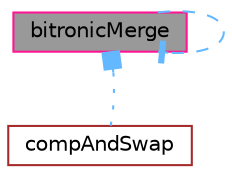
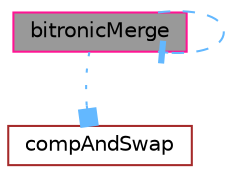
edge "compAndSwap" -> "bitronicMerge": reversed
